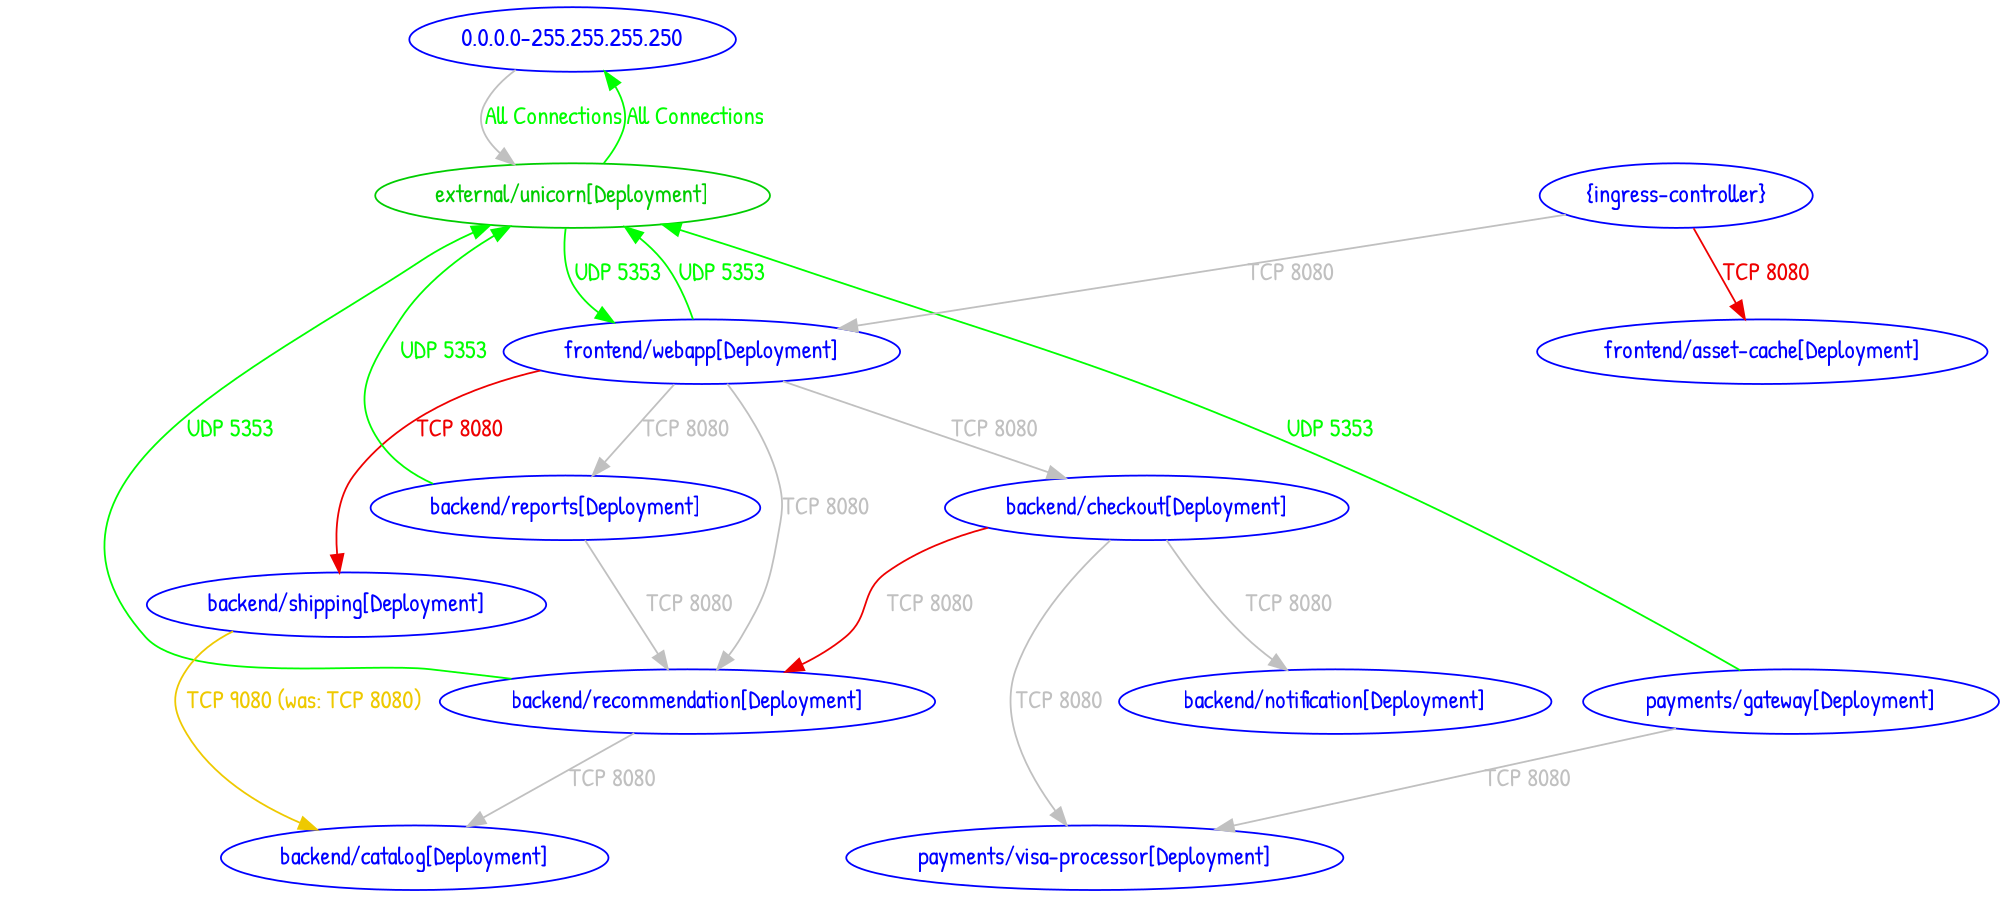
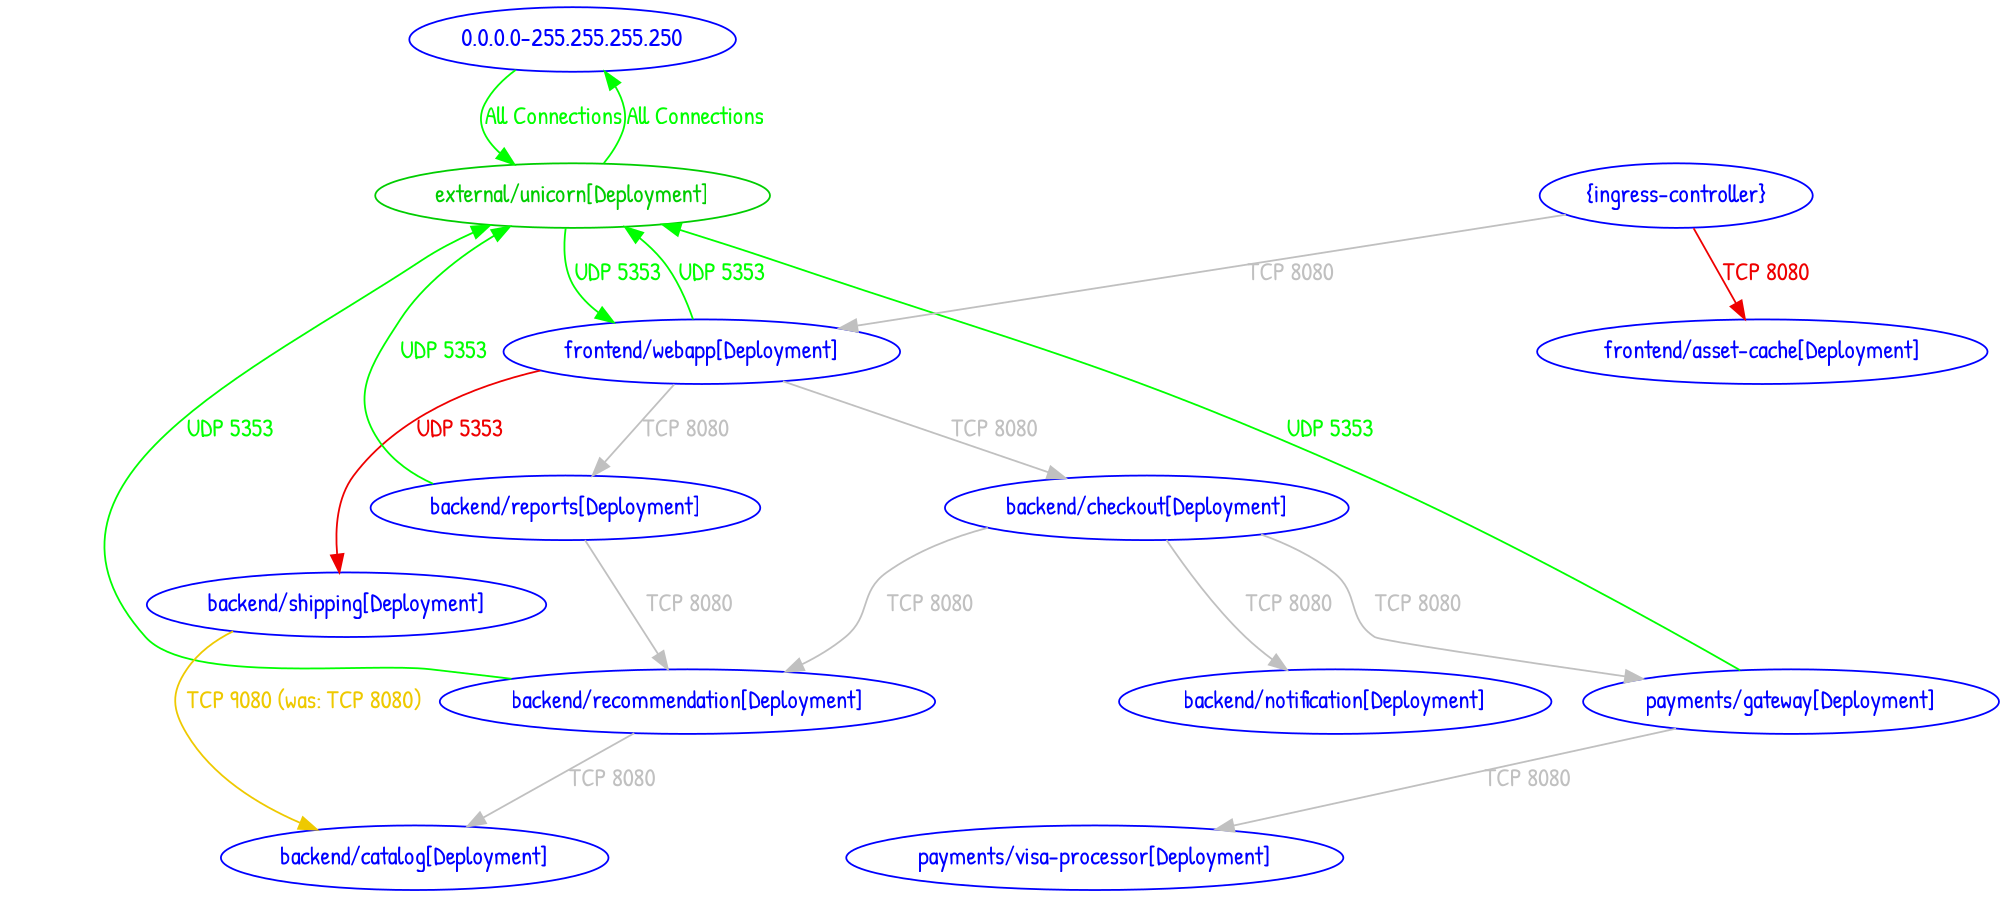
edge "0.0.0.0-255.255.255.250" -> "external/unicorn[Deployment]": color grey -> green
edge "frontend/webapp[Deployment]" -> "backend/shipping[Deployment]": label "TCP 8080" -> "UDP 5353"
edge "frontend/webapp[Deployment]" -> "backend/recommendation[Deployment]": removed, label "TCP 8080"
edge "backend/checkout[Deployment]" -> "backend/recommendation[Deployment]": color red2 -> grey
edge "backend/checkout[Deployment]" -> "payments/visa-processor[Deployment]": now "backend/checkout[Deployment]" -> "payments/gateway[Deployment]"
